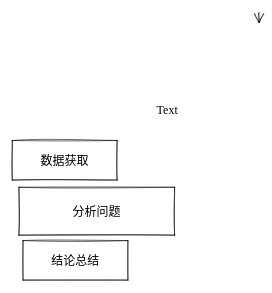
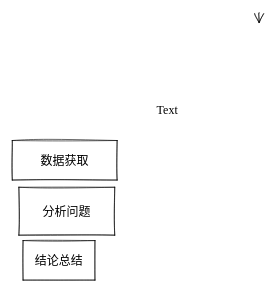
node "分析问题": size 156x48 -> 96x48
node "结论总结": size 105x40 -> 72x40
